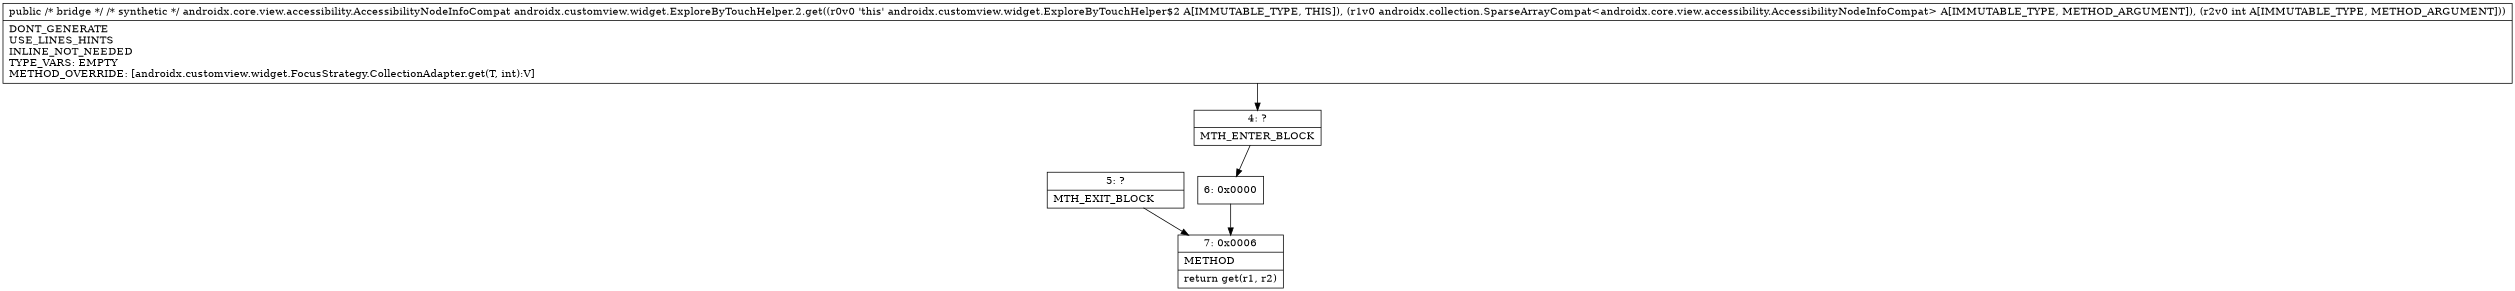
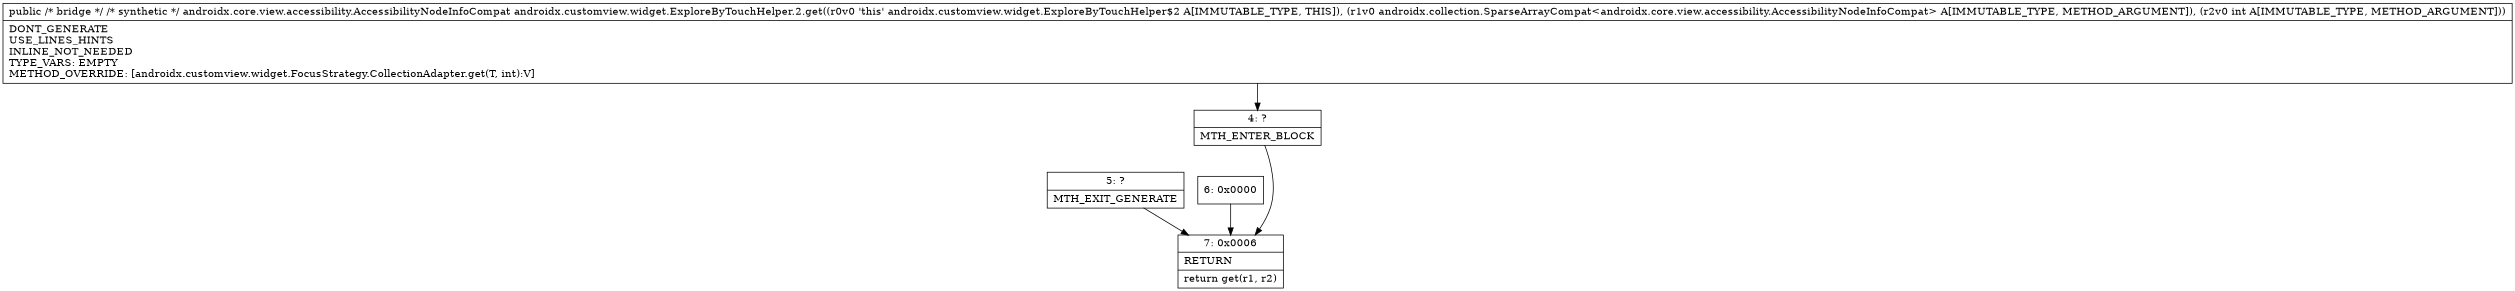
edge "4: ?" -> "6: 0x0000": now "4: ?" -> "7: 0x0006"
node "5: ?": text "MTH_EXIT_BLOCK" -> "MTH_EXIT_GENERATE"
node "7: 0x0006": text "METHOD" -> "RETURN"
